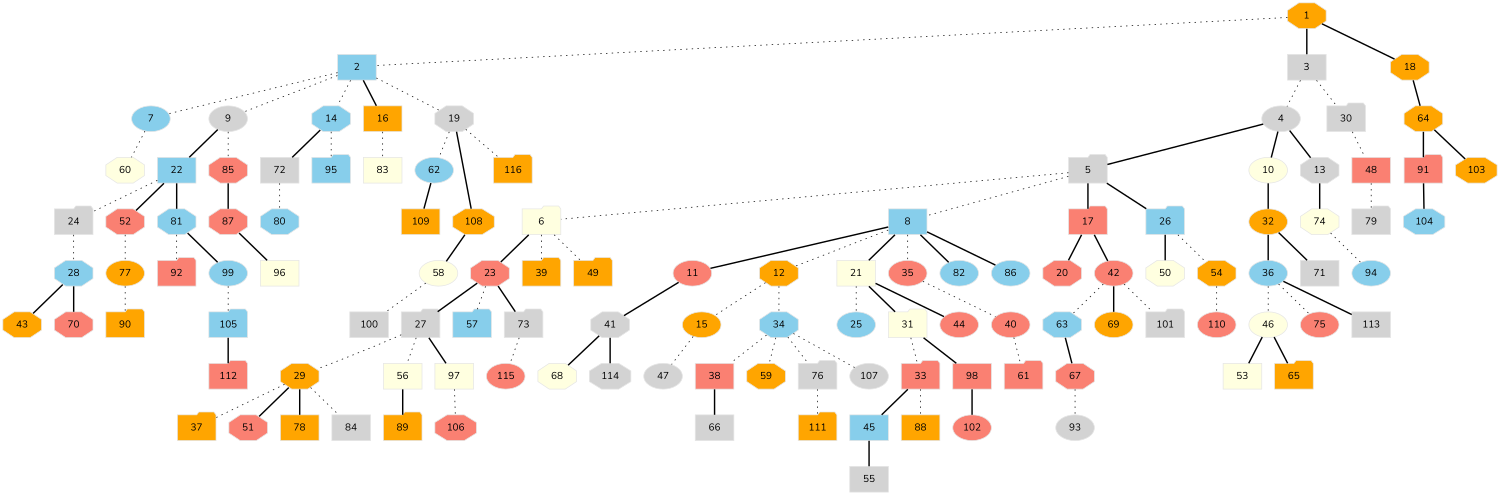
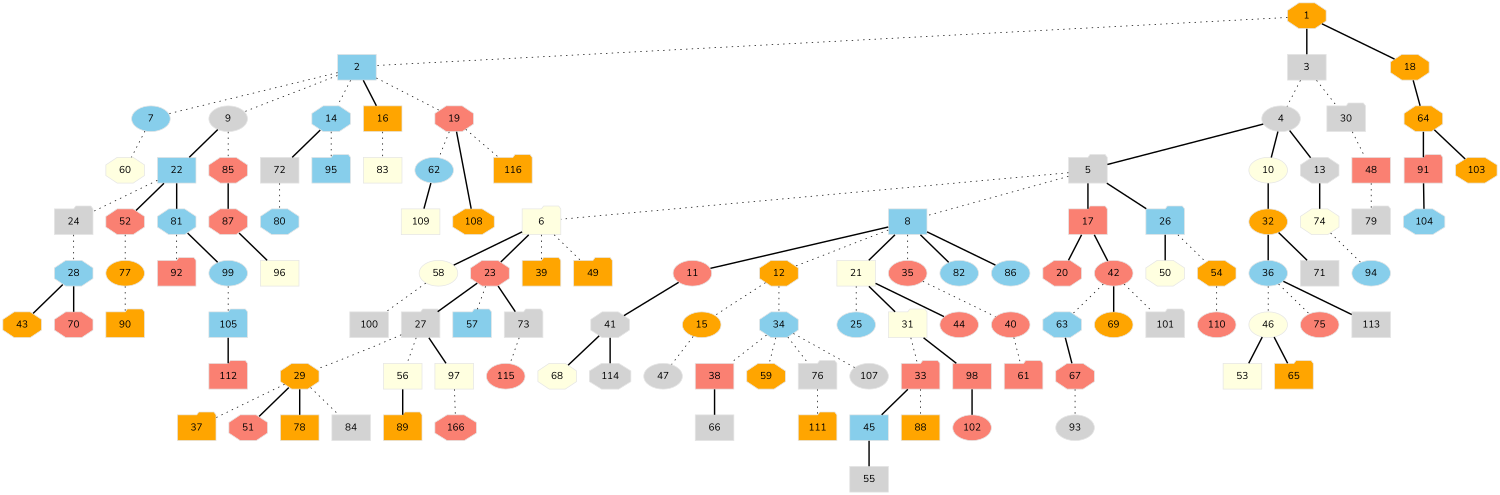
node "19": fillcolor lightgrey -> salmon
node "109": fillcolor orange -> lightyellow
edge "108" -- "58": now "6" -- "58"
node "106": label "106" -> "166"
